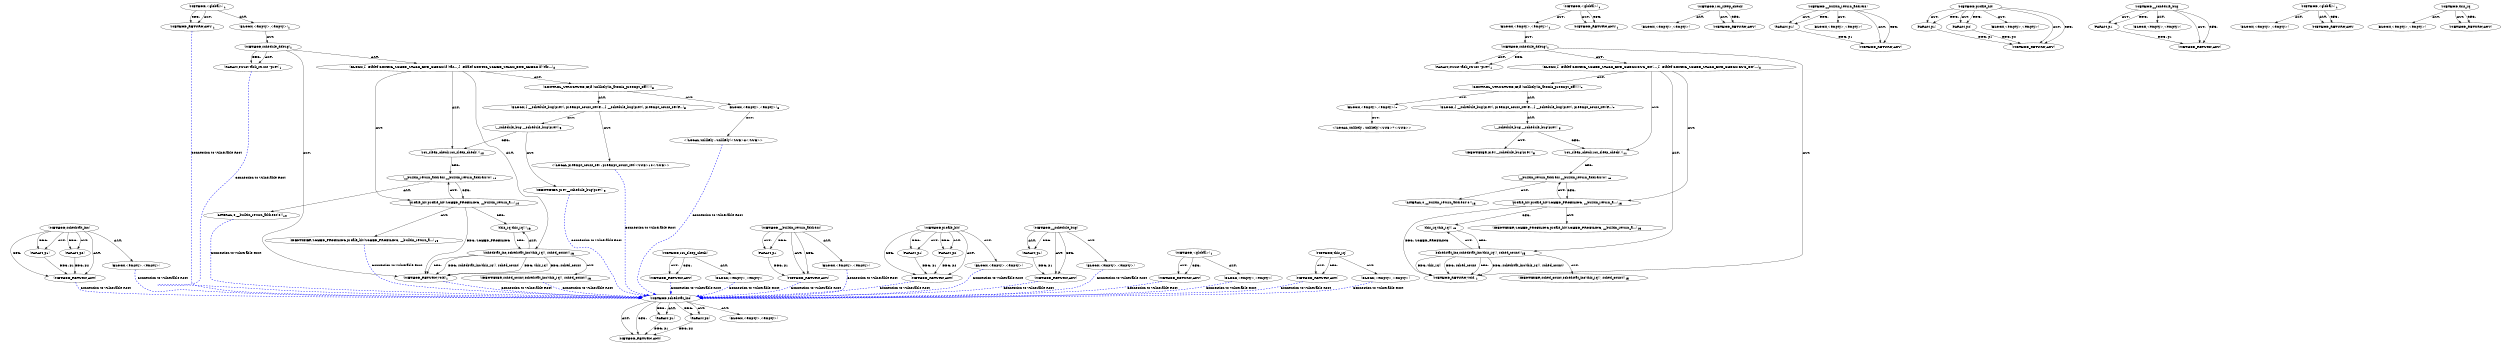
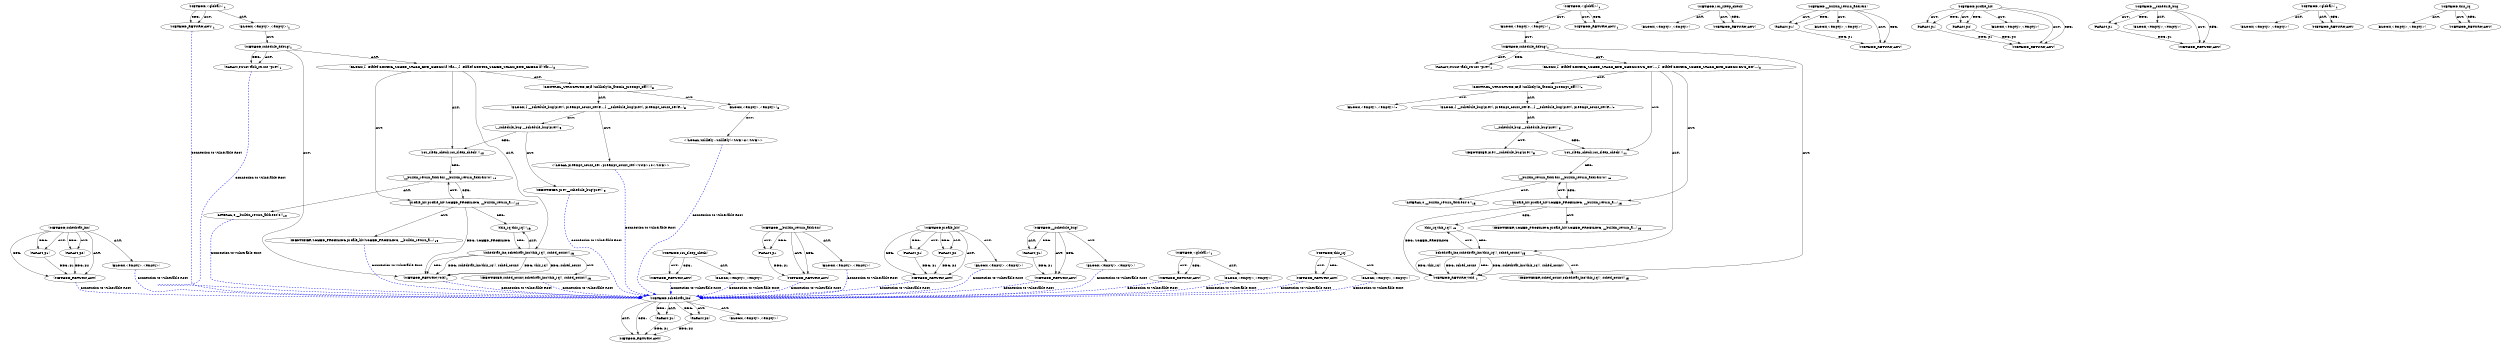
node "<(LOCAL,unlikely : unlikely)<SUB>7</SUB>>": removed
